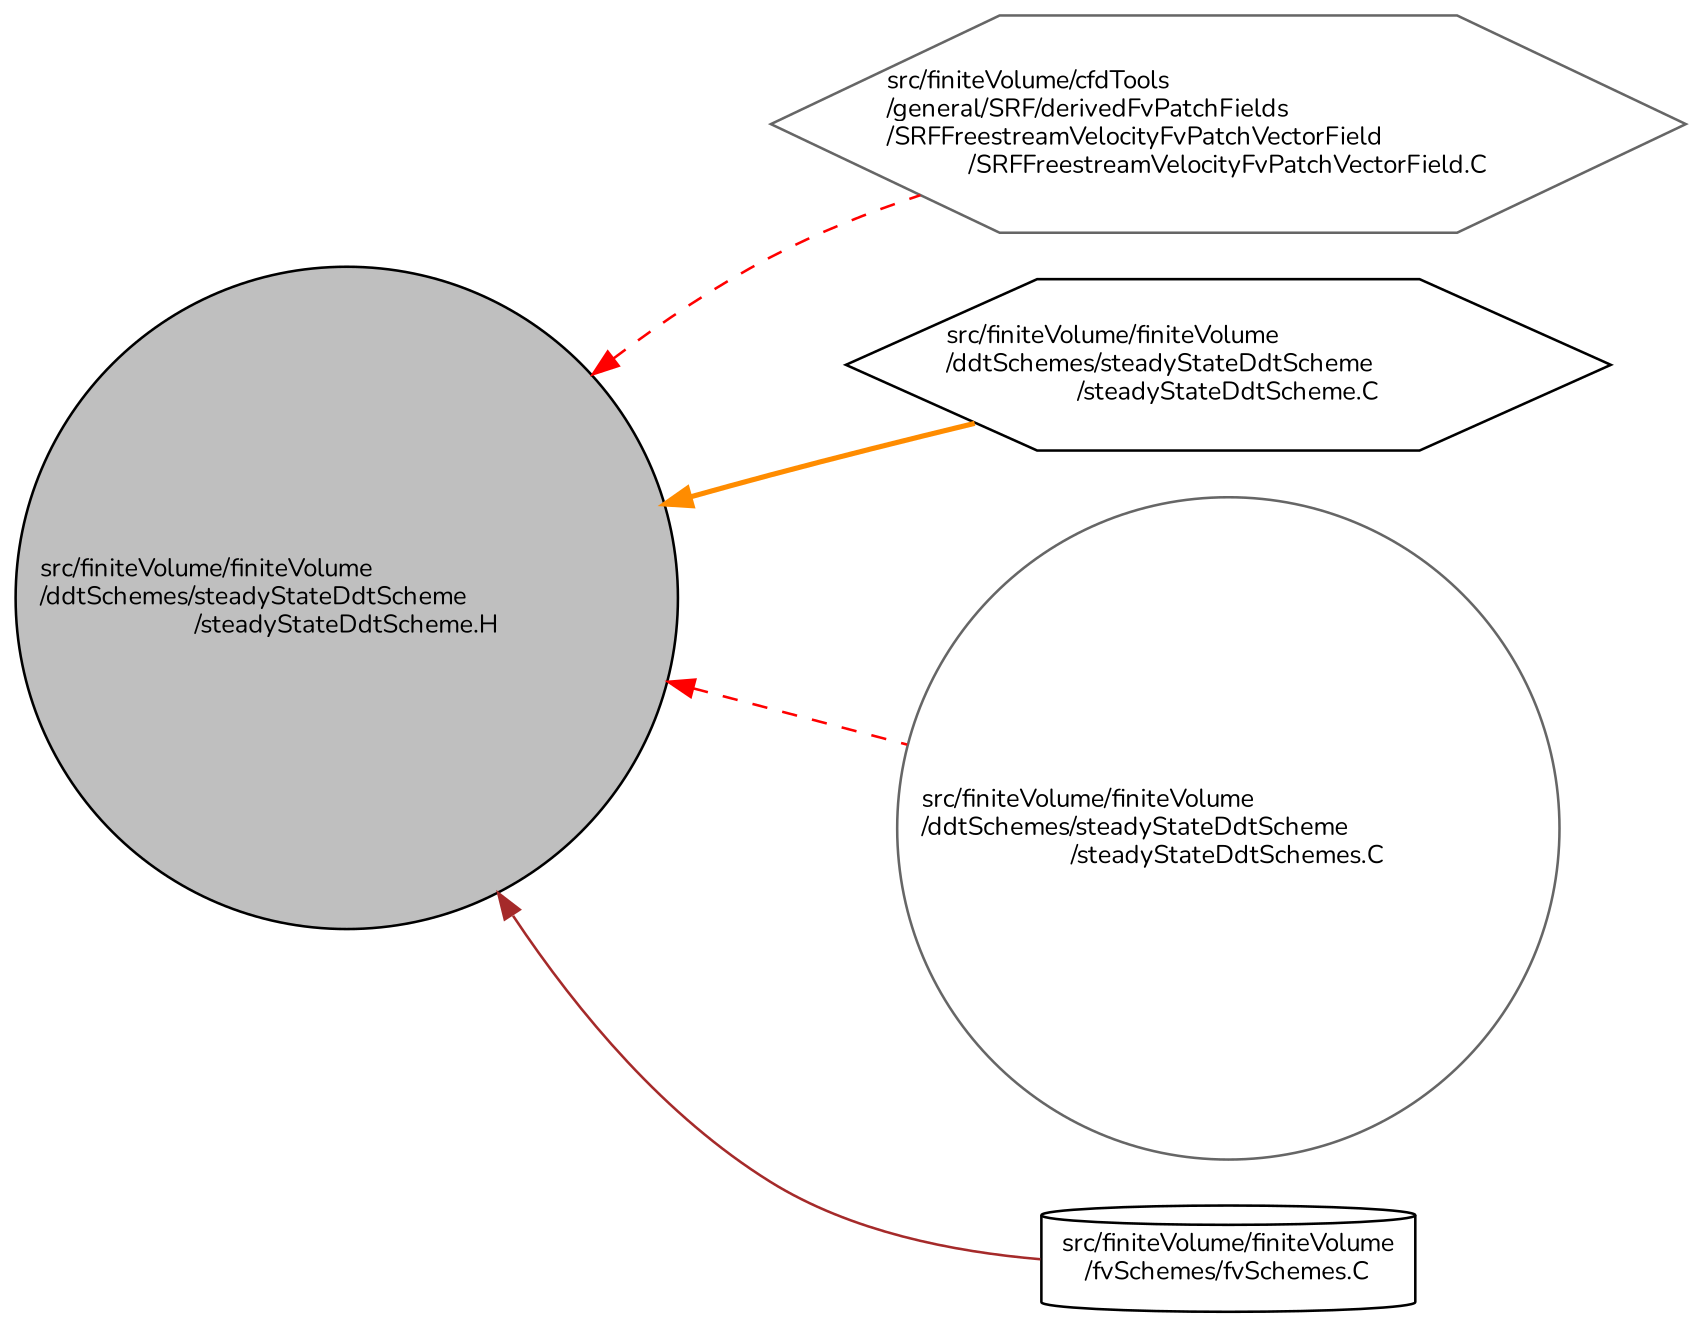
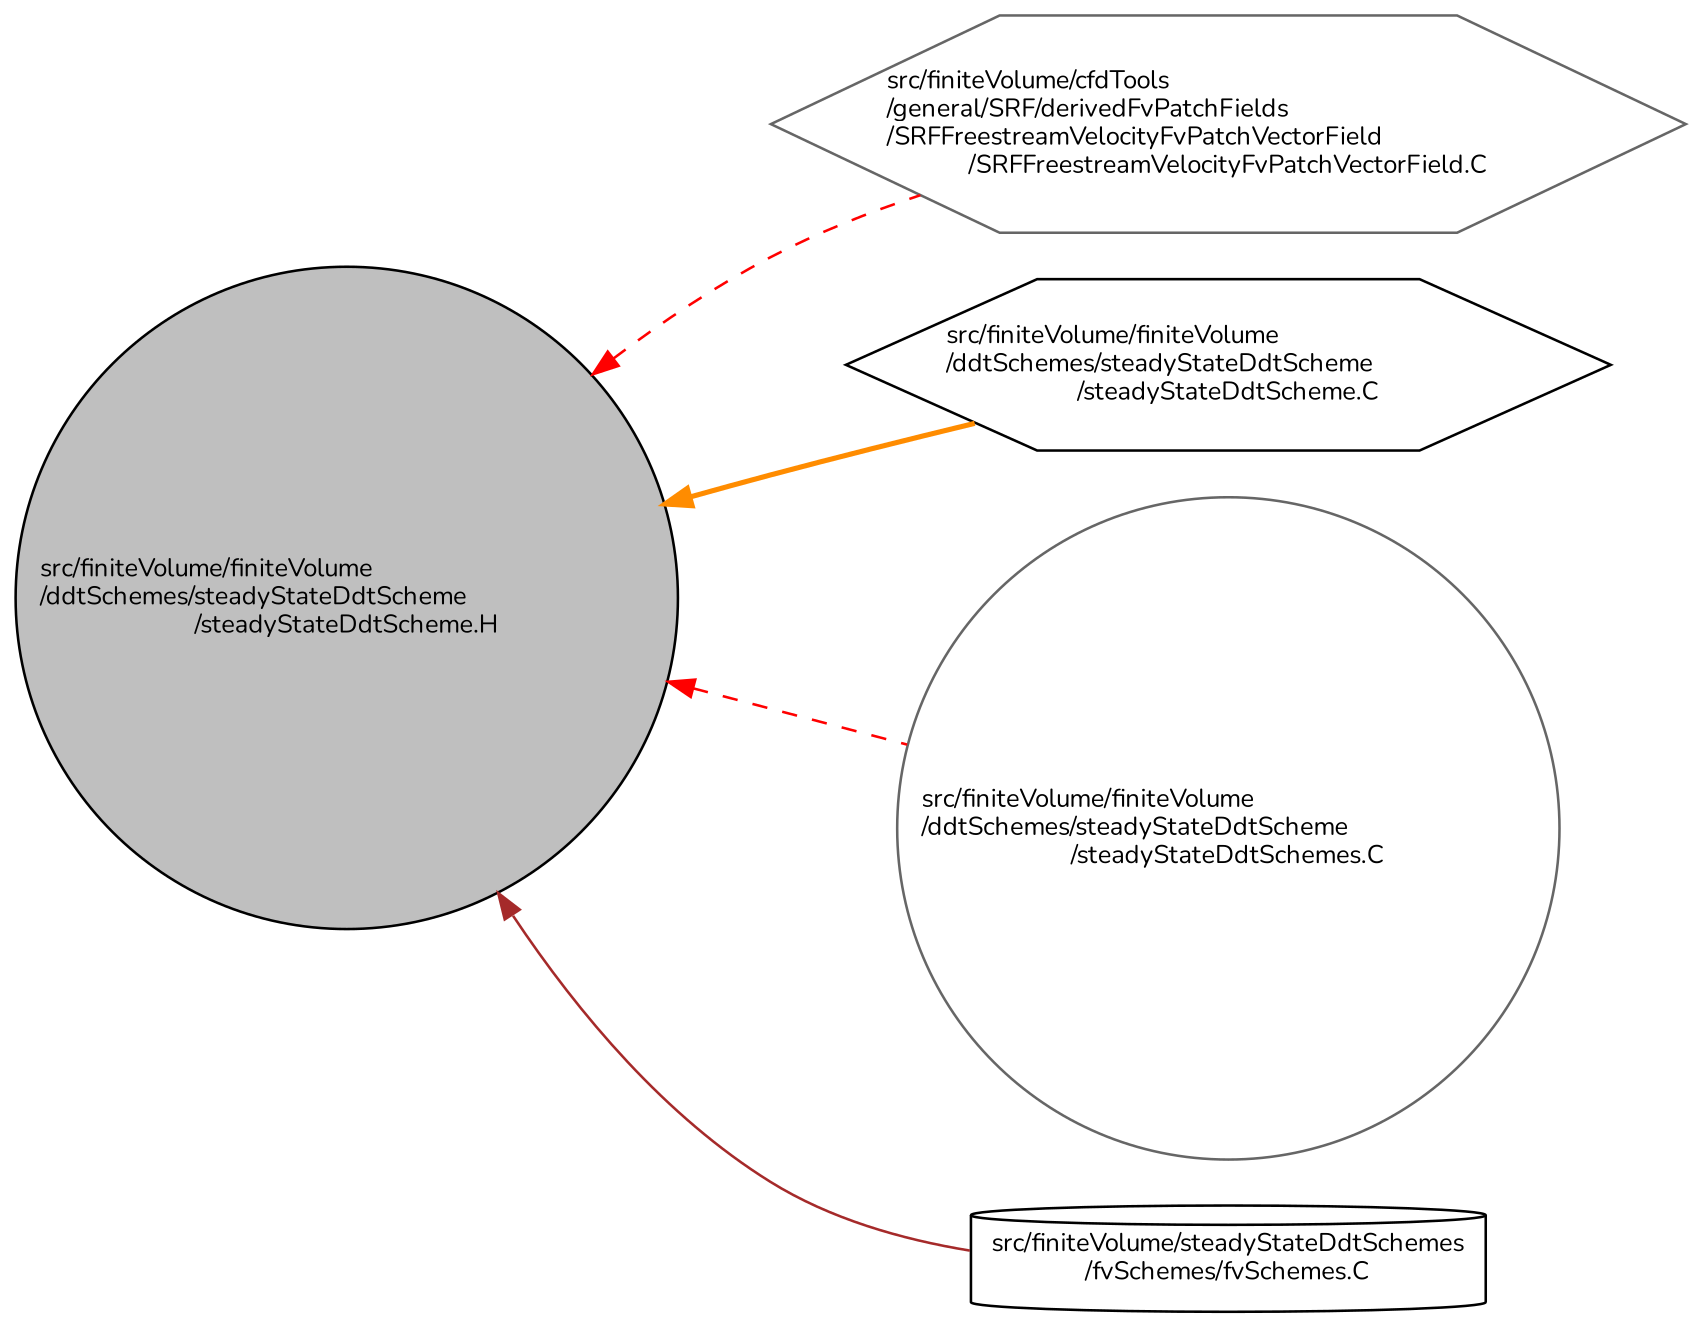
node "src/finiteVolume/finiteVolume /fvSchemes/fvSchemes.C": label "src/finiteVolume/finiteVolume /fvSchemes/fvSchemes.C" -> "src/finiteVolume/steadyStateDdtSchemes /fvSchemes/fvSchemes.C"
